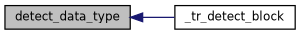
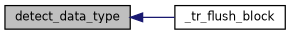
node "_tr_detect_block": label "_tr_detect_block" -> "_tr_flush_block"
